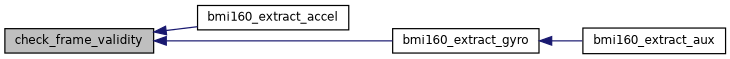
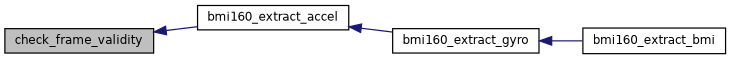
edge "bmi160_extract_gyro" -> "check_frame_validity": now "bmi160_extract_gyro" -> "bmi160_extract_accel"
node "bmi160_extract_aux": label "bmi160_extract_aux" -> "bmi160_extract_bmi"
